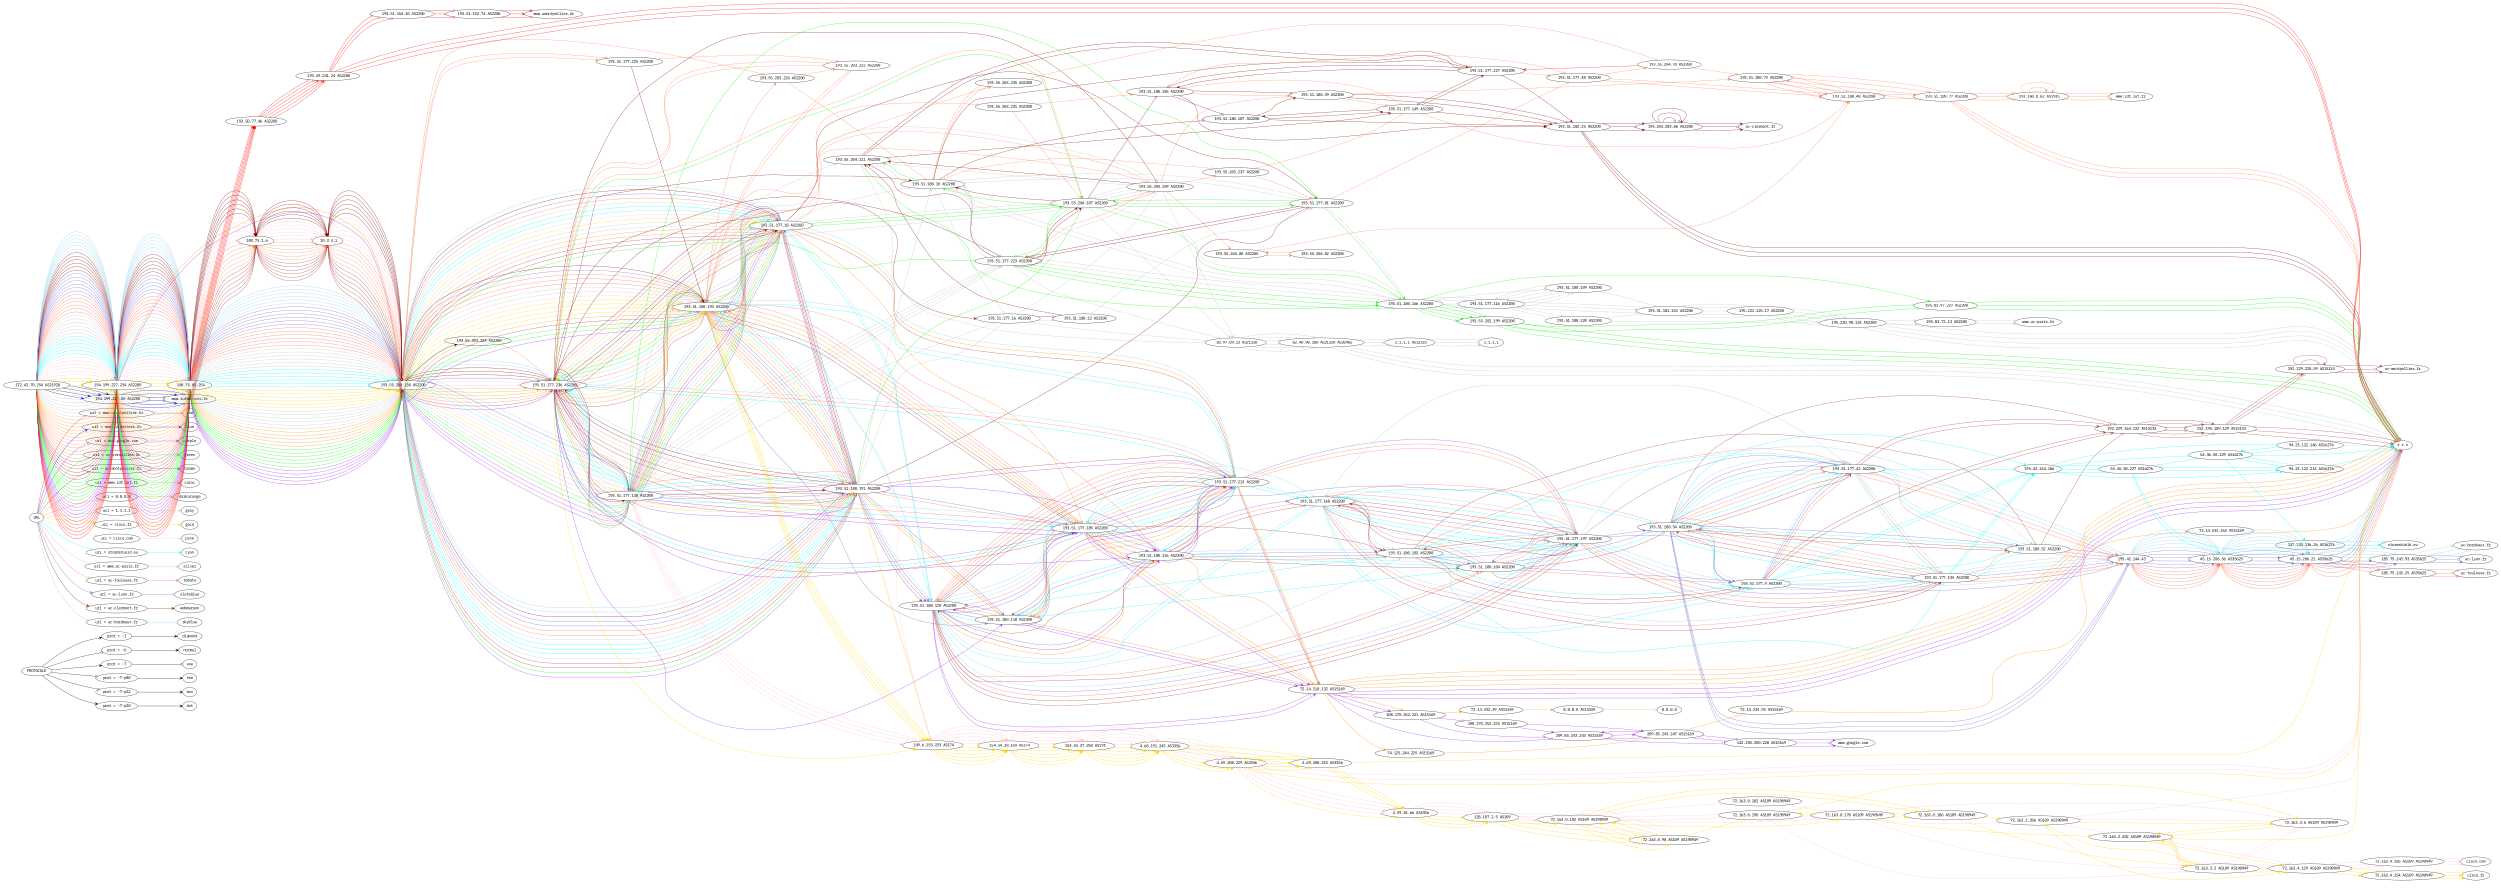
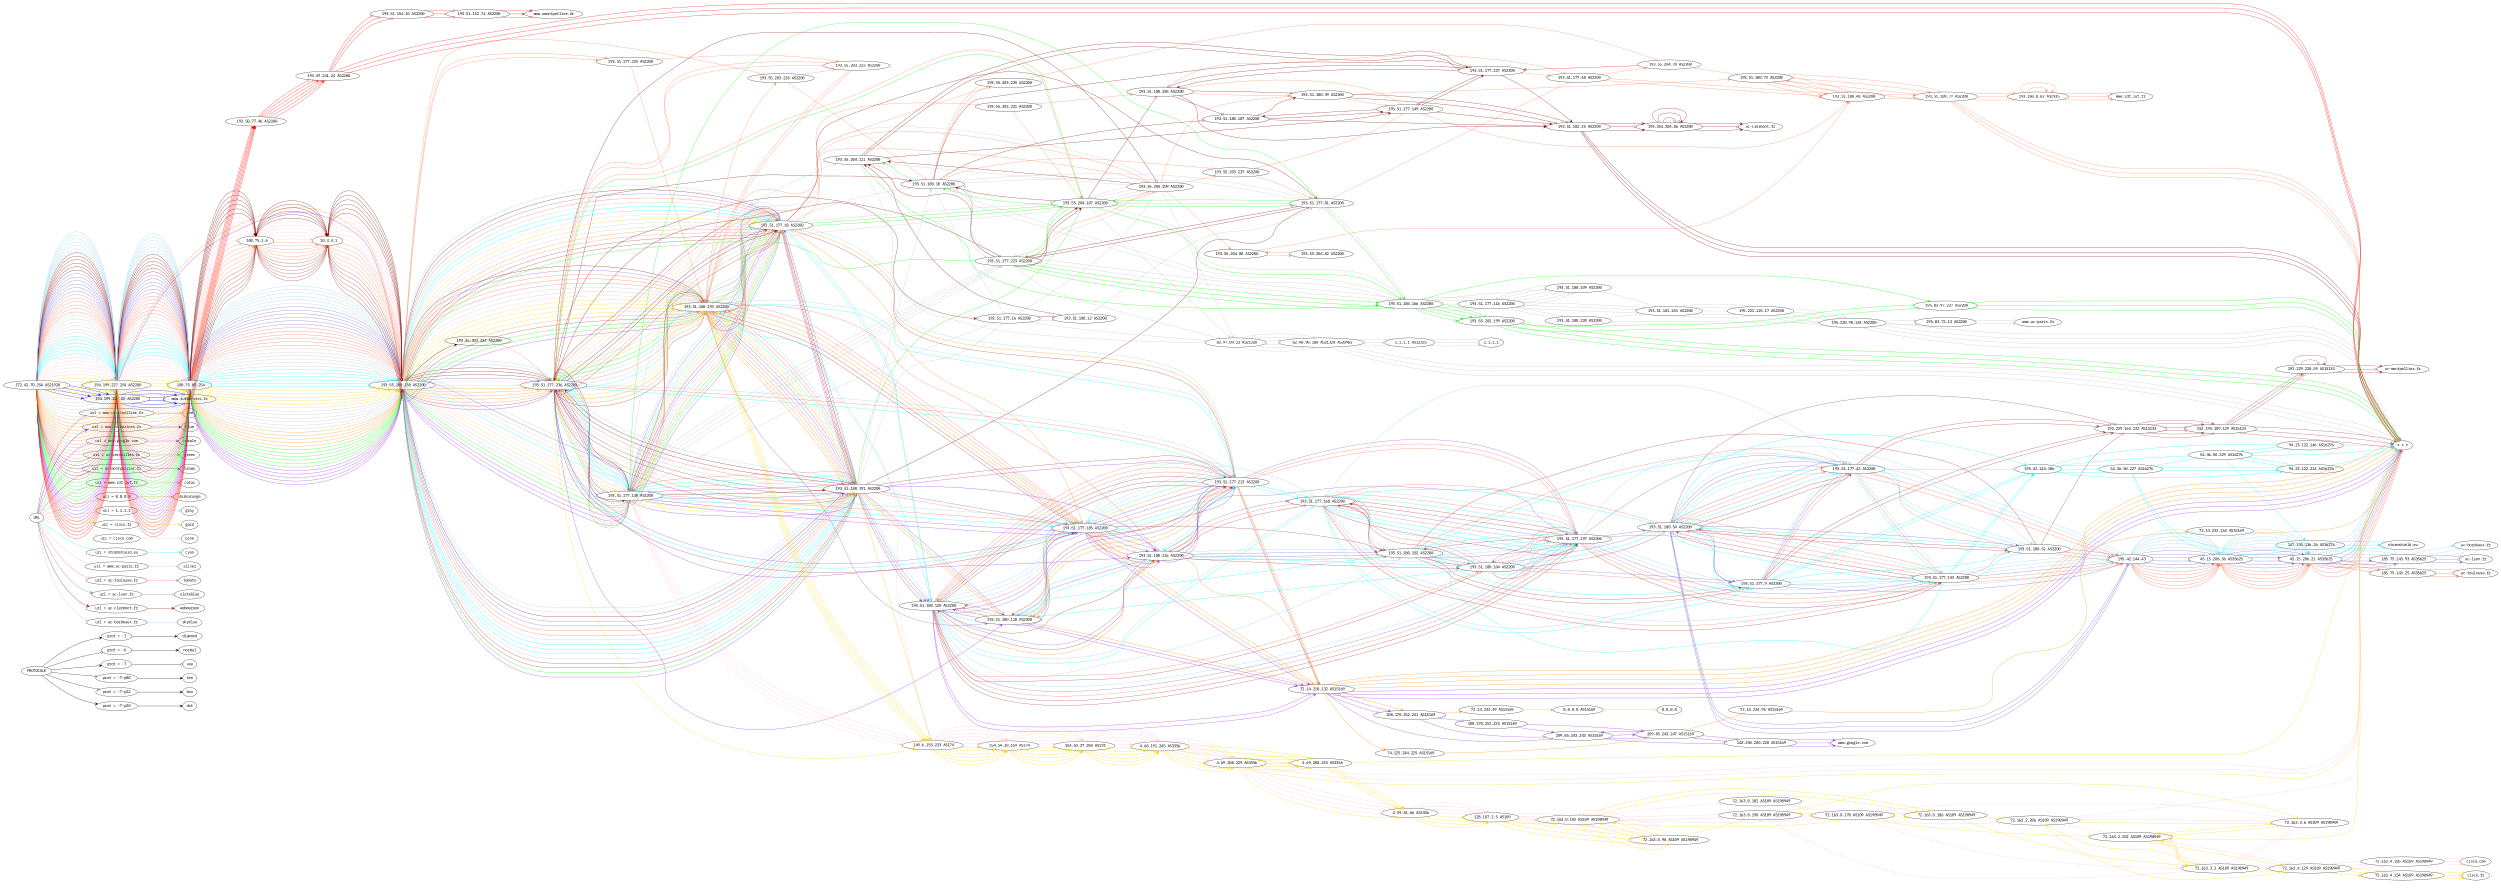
edge "193.51.177.225 AS2200" -> "193.51.180.193 AS2200": color webmaroon -> coral
